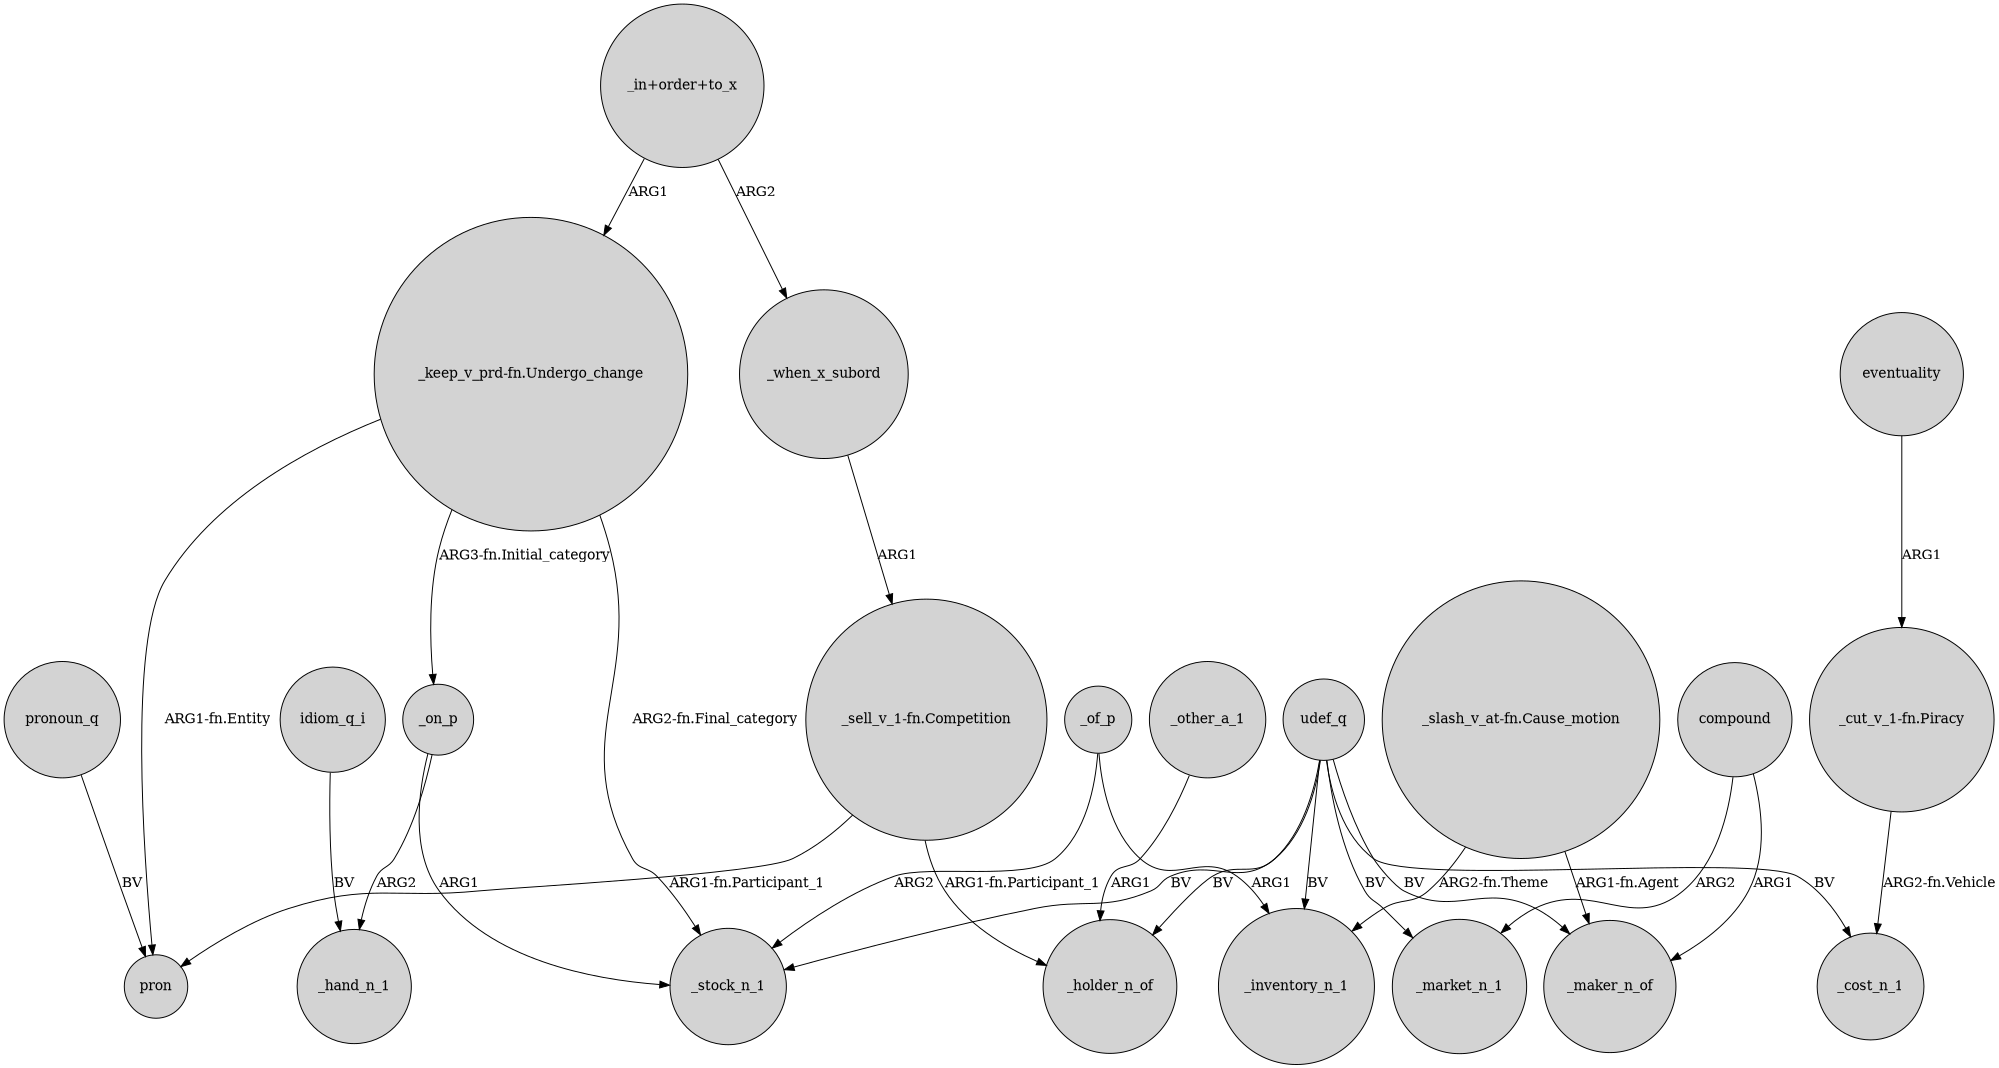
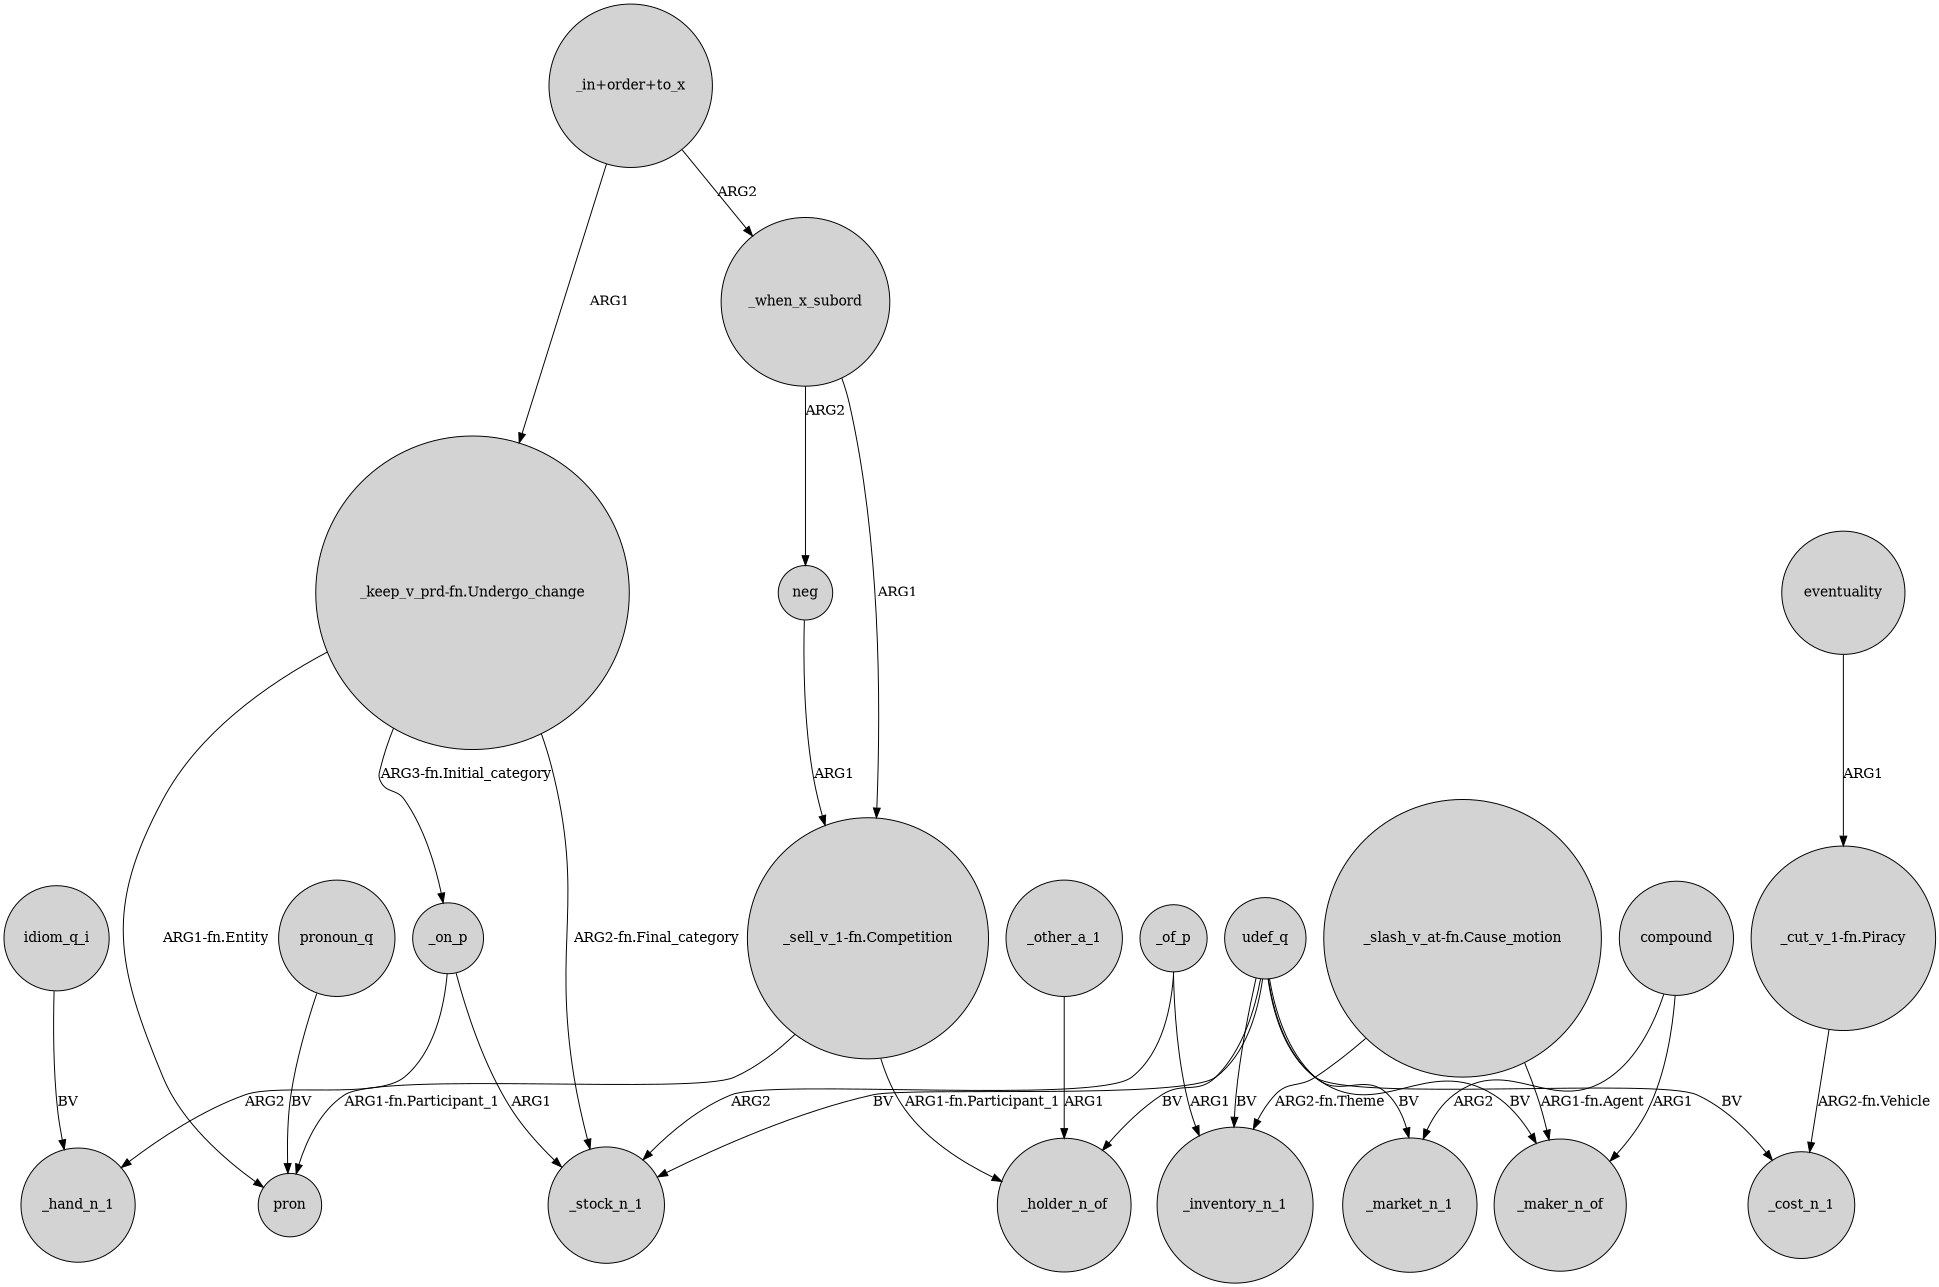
node "neg": added
